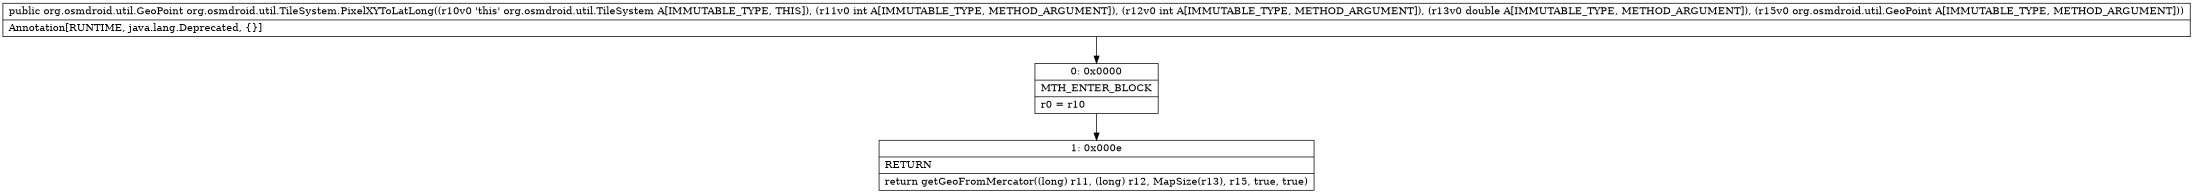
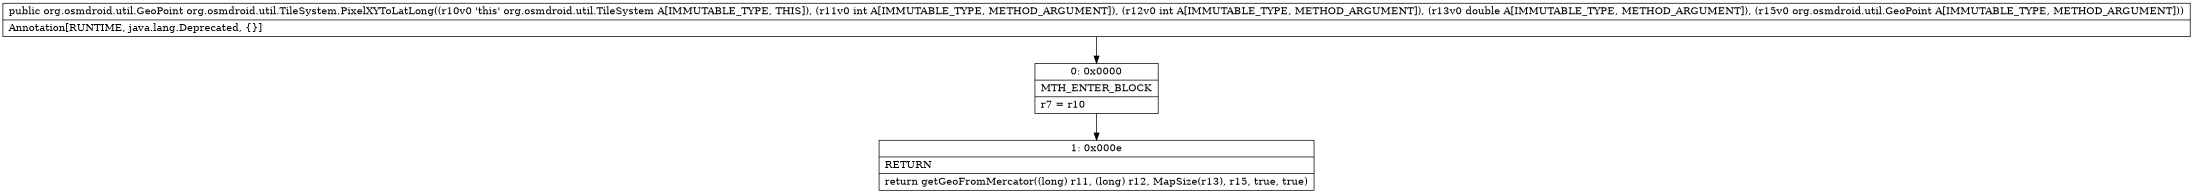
node "0: 0x0000": text "r0 = r10" -> "r7 = r10"
